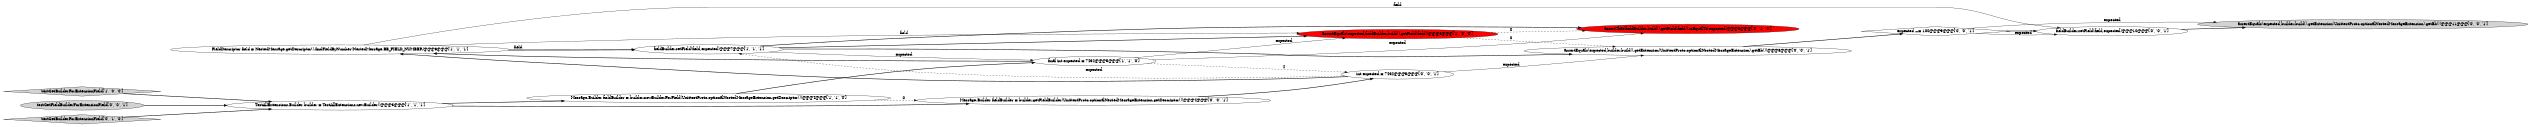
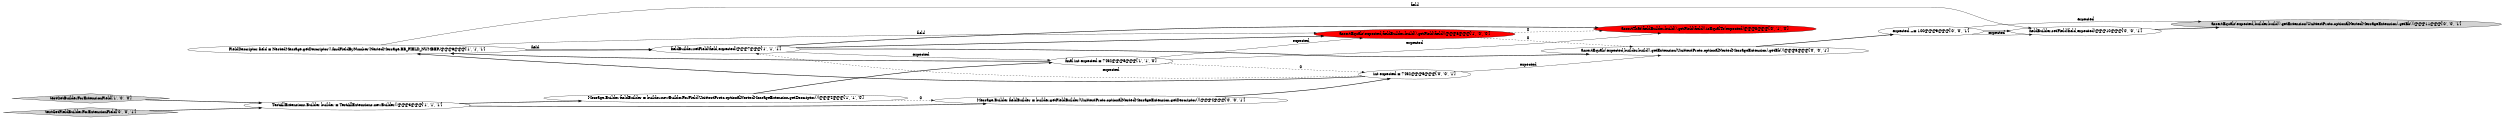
node "expected += 100@@@9@@@['0', '0', '1']": shape diamond -> ellipse
edge "final int expected = 7432@@@5@@@['1', '1', '0']" -> "int expected = 7432@@@5@@@['0', '0', '1']": label "4" -> "0"
node "testGetFieldBuilderForExtensionField['0', '0', '1']": shape ellipse -> diamond
node "testGetBuilderForExtensionField['0', '1', '0']": removed
